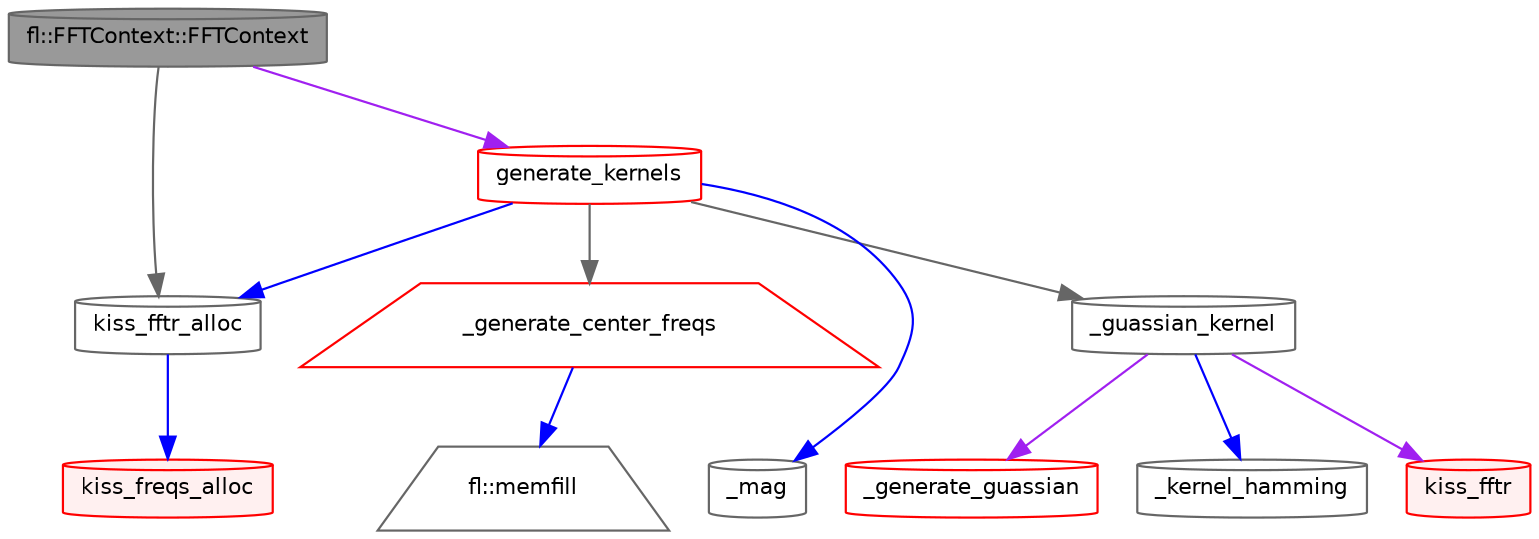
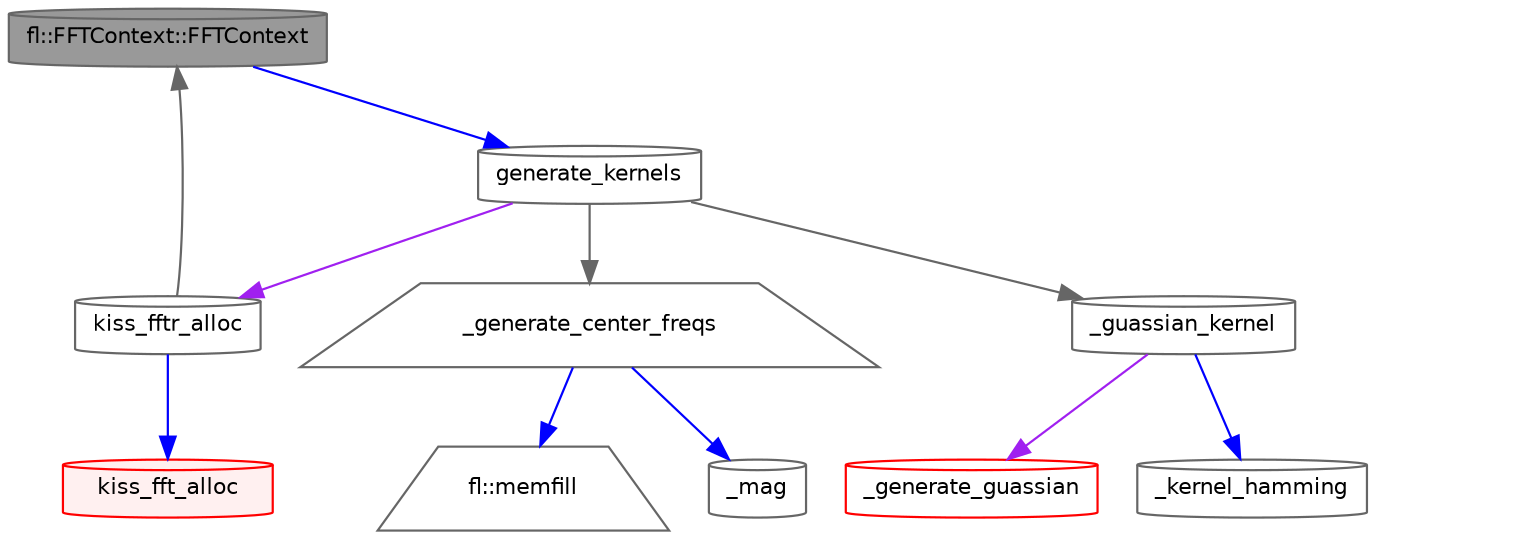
edge "fl::FFTContext::FFTContext" -> "generate_kernels": color purple -> blue
edge "fl::FFTContext::FFTContext" -> "kiss_fftr_alloc": reversed
node "generate_kernels": color red -> grey40
edge "generate_kernels" -> "kiss_fftr_alloc": color blue -> purple
edge "generate_kernels" -> "_mag": now "_generate_center_freqs" -> "_mag"
node "_generate_center_freqs": color red -> grey40
node "kiss_freqs_alloc": label "kiss_freqs_alloc" -> "kiss_fft_alloc"
node "kiss_fftr": removed
